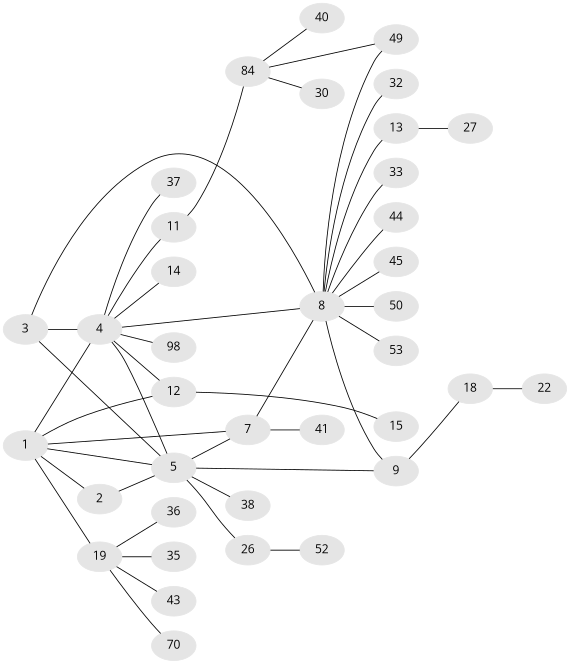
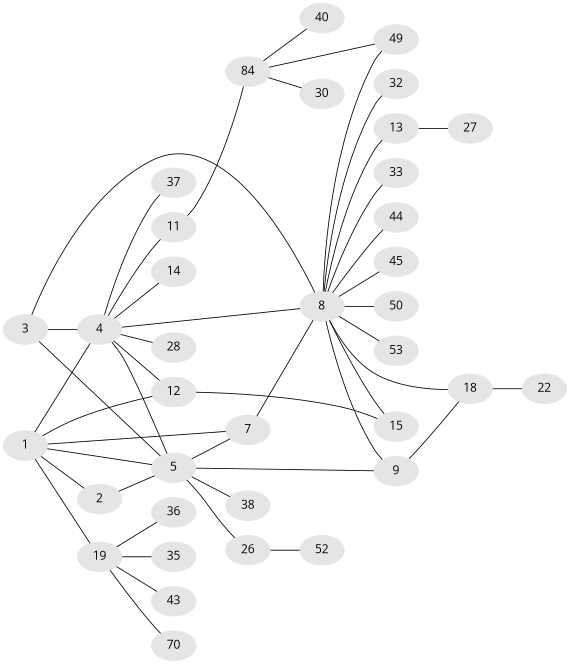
node "98": label "98" -> "28"
edge "8" -- "15": added
edge "8" -- "18": added
node "41": removed
